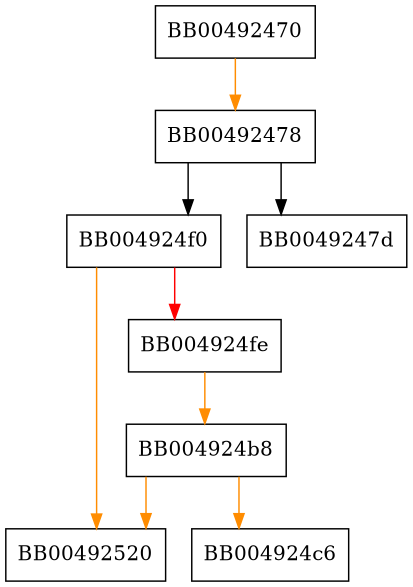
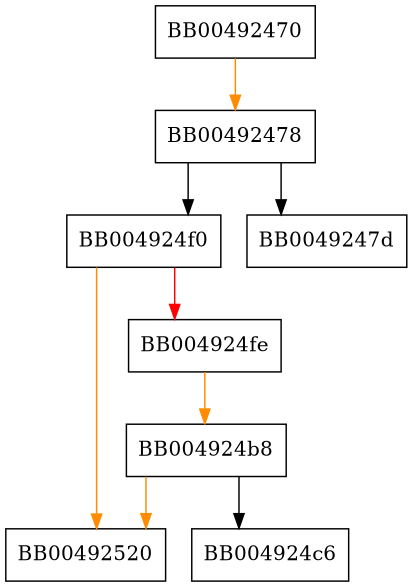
edge "BB004924b8" -> "BB004924c6": color darkorange -> black
